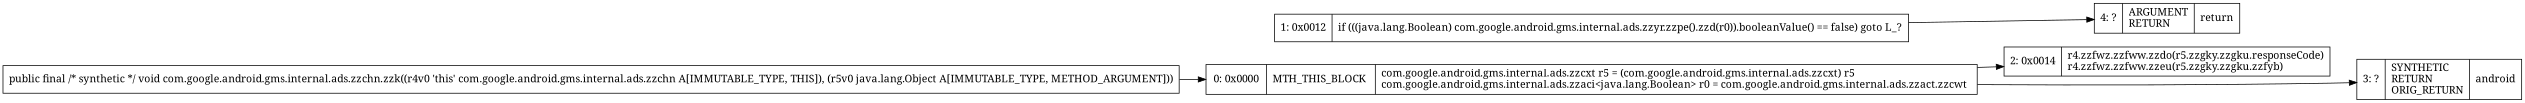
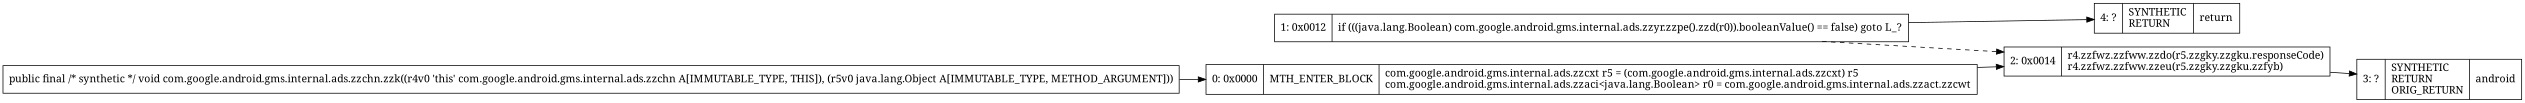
node "4: ?": text "ARGUMENT" -> "SYNTHETIC"
edge "1: 0x0012" -> "2: 0x0014": added
node "0: 0x0000": text "MTH_THIS_BLOCK" -> "MTH_ENTER_BLOCK"
edge "0: 0x0000" -> "3: ?": now "2: 0x0014" -> "3: ?"
